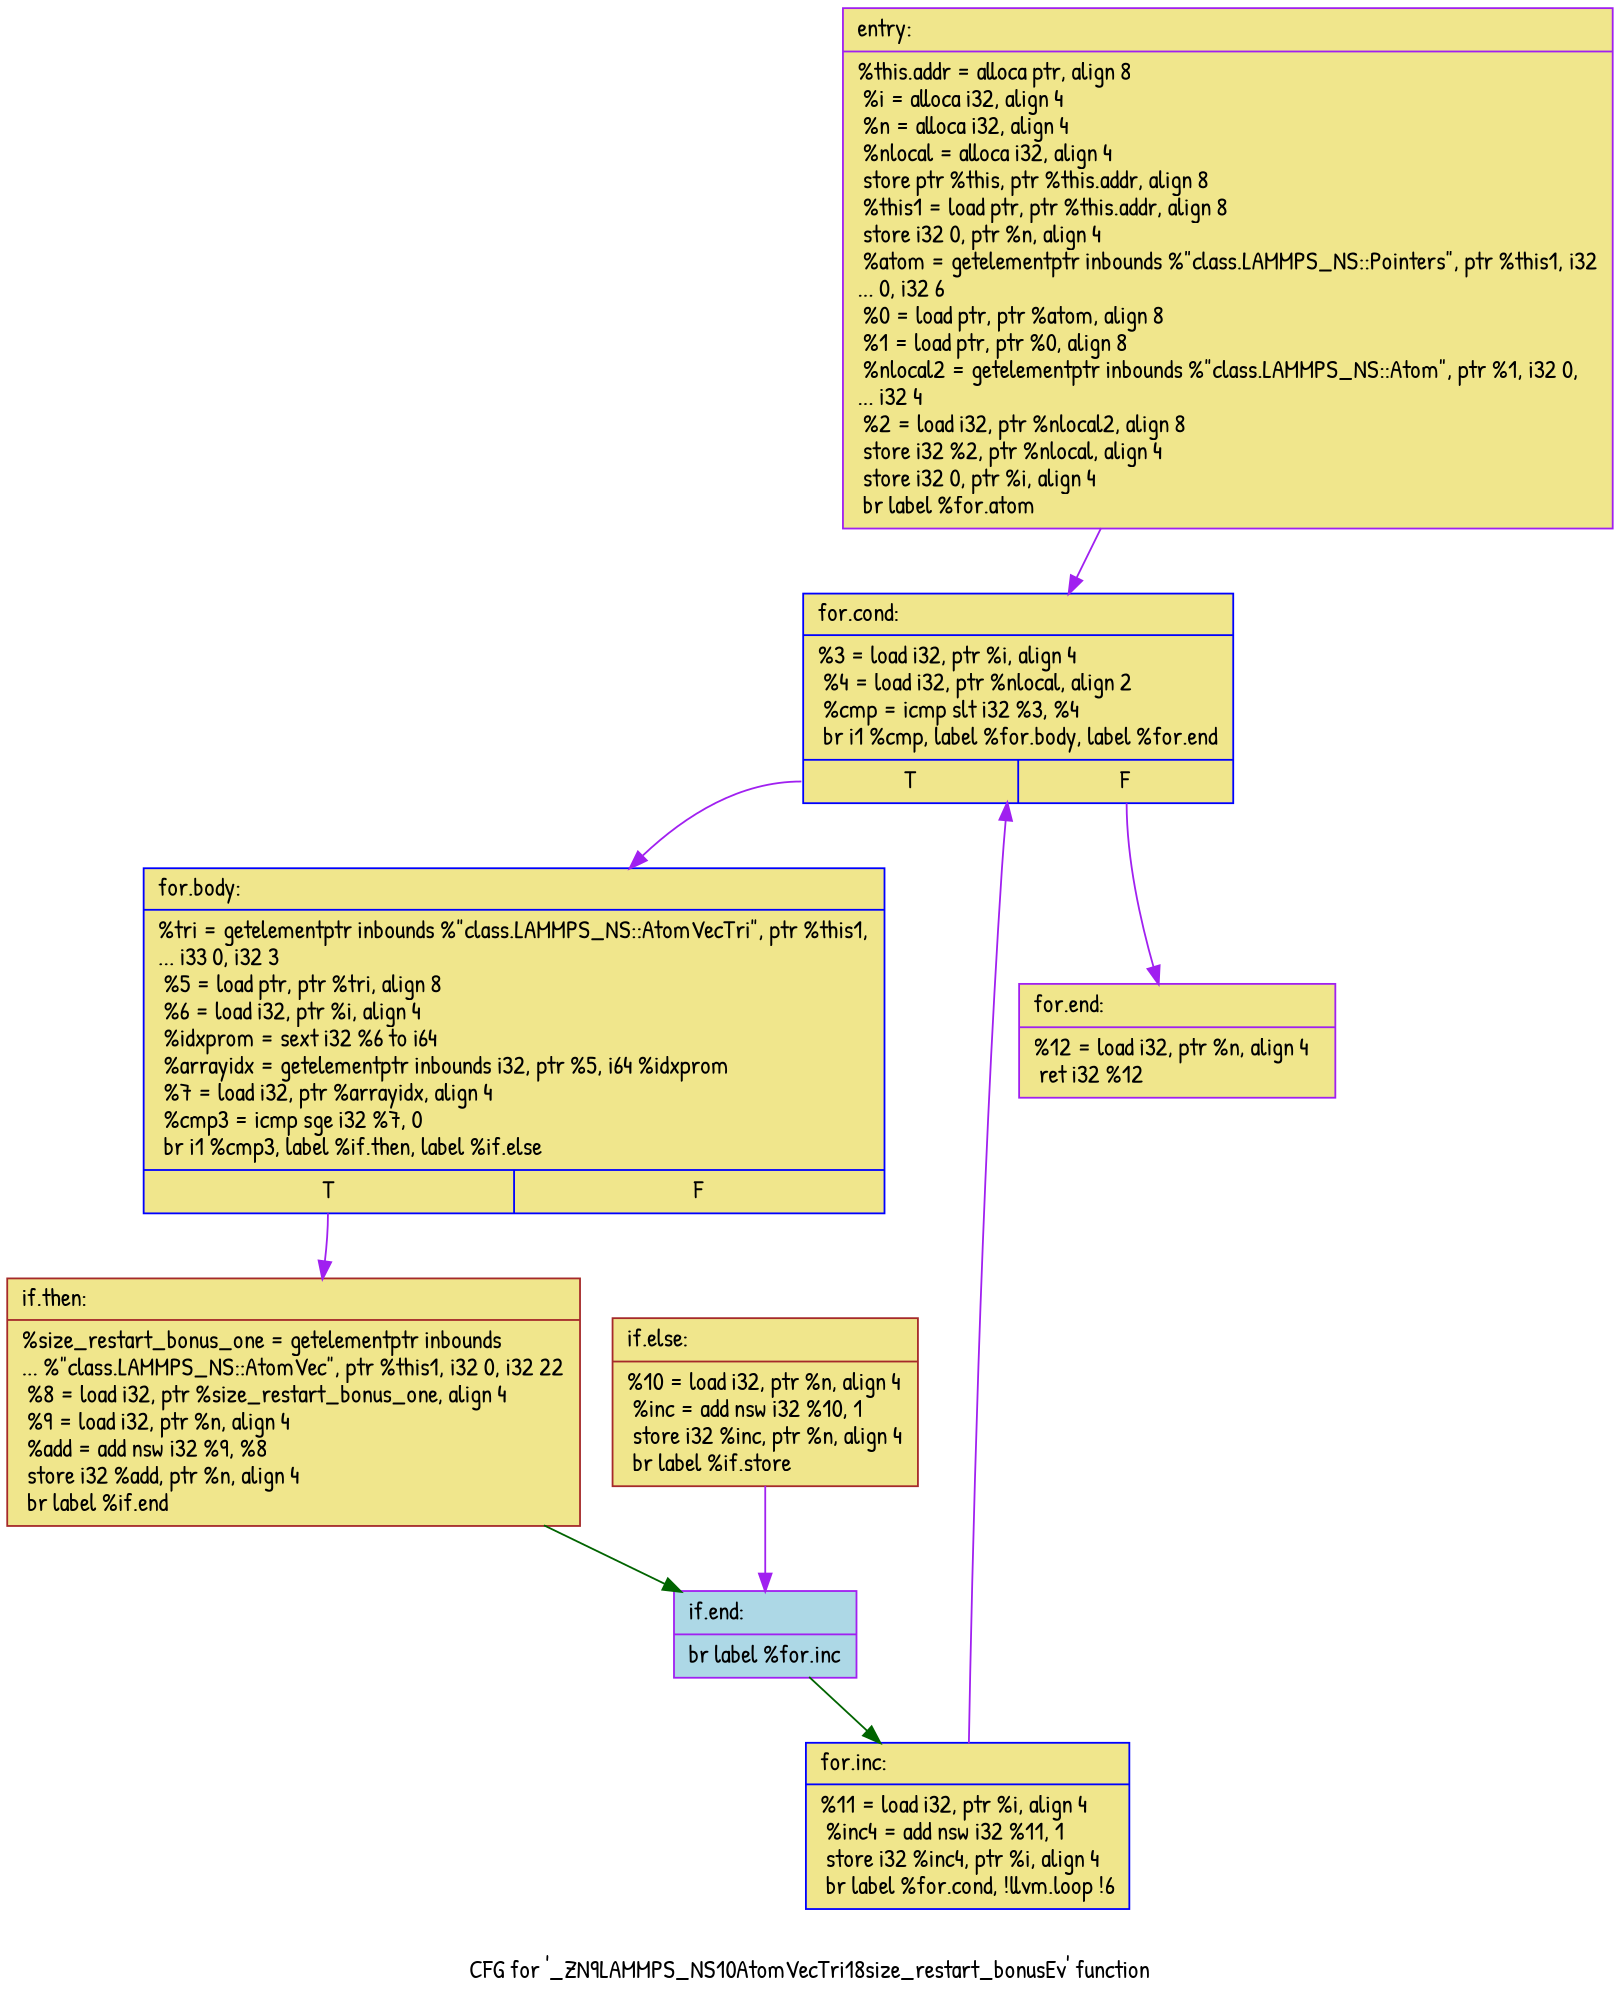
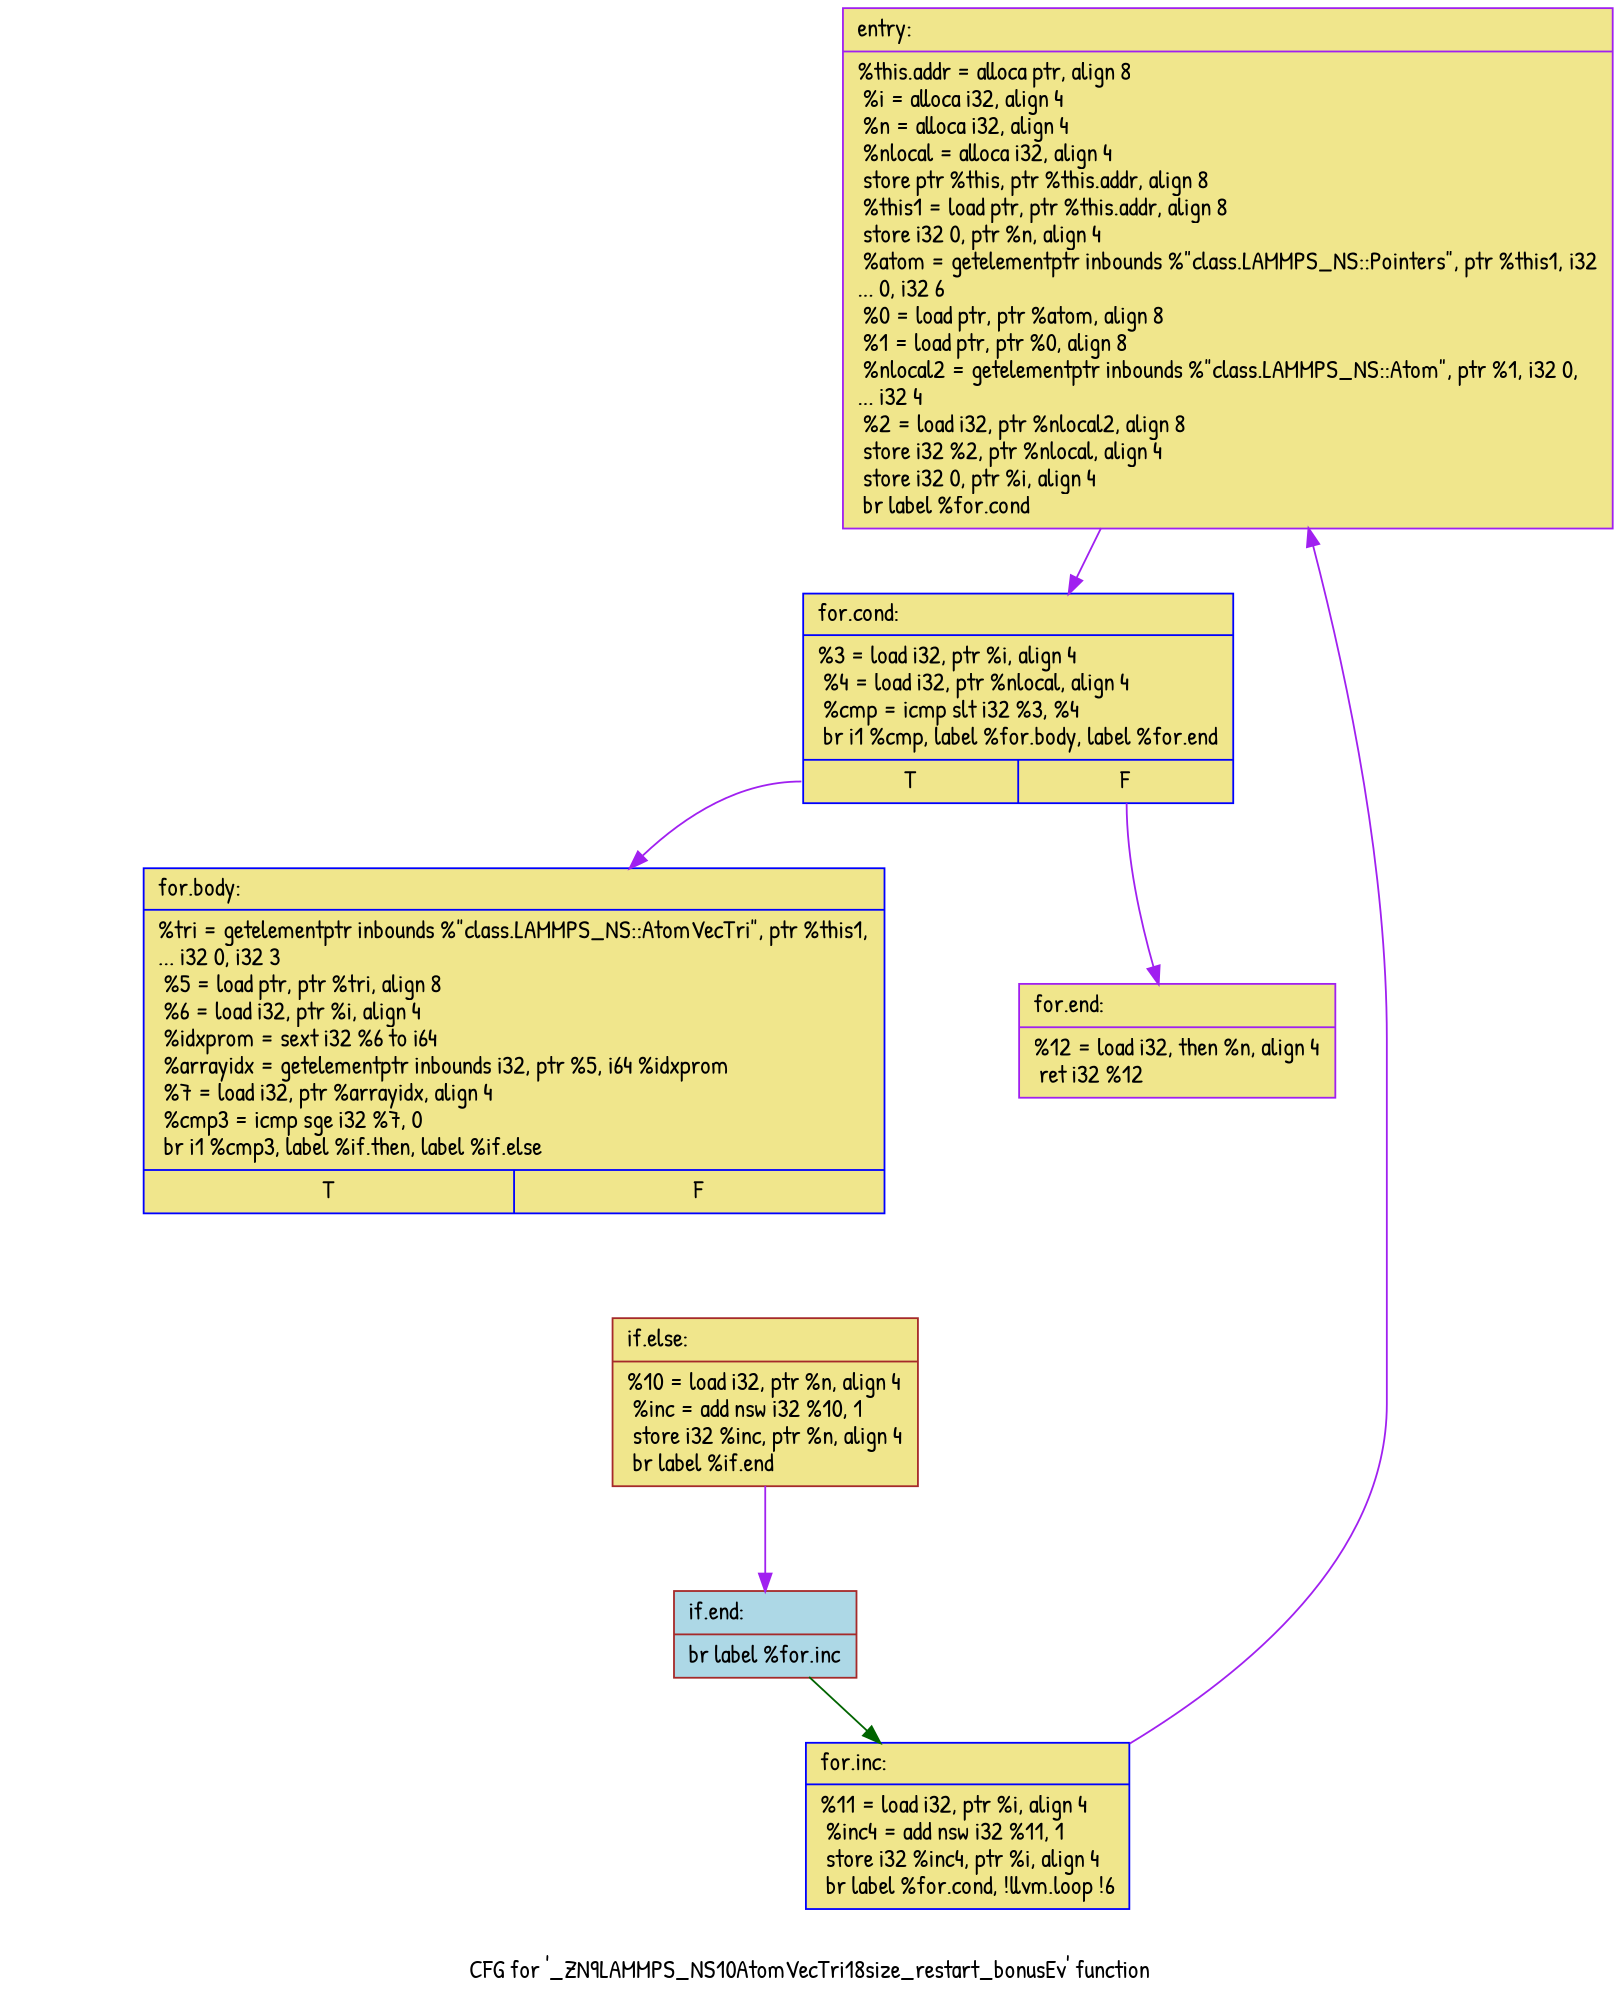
node "entry:": text "br label %for.atom" -> "br label %for.cond"
node "for.cond:": text "%4 = load i32, ptr %nlocal, align 2" -> "%4 = load i32, ptr %nlocal, align 4"
node "for.body:": text "... i33 0, i32 3" -> "... i32 0, i32 3"
node "for.end:": text "%12 = load i32, ptr %n, align 4" -> "%12 = load i32, then %n, align 4"
edge "for.inc:" -> "for.cond:": now "for.inc:" -> "entry:"
node "if.then:": removed
node "if.else:": text "br label %if.store" -> "br label %if.end"
node "if.end:": color purple -> brown
